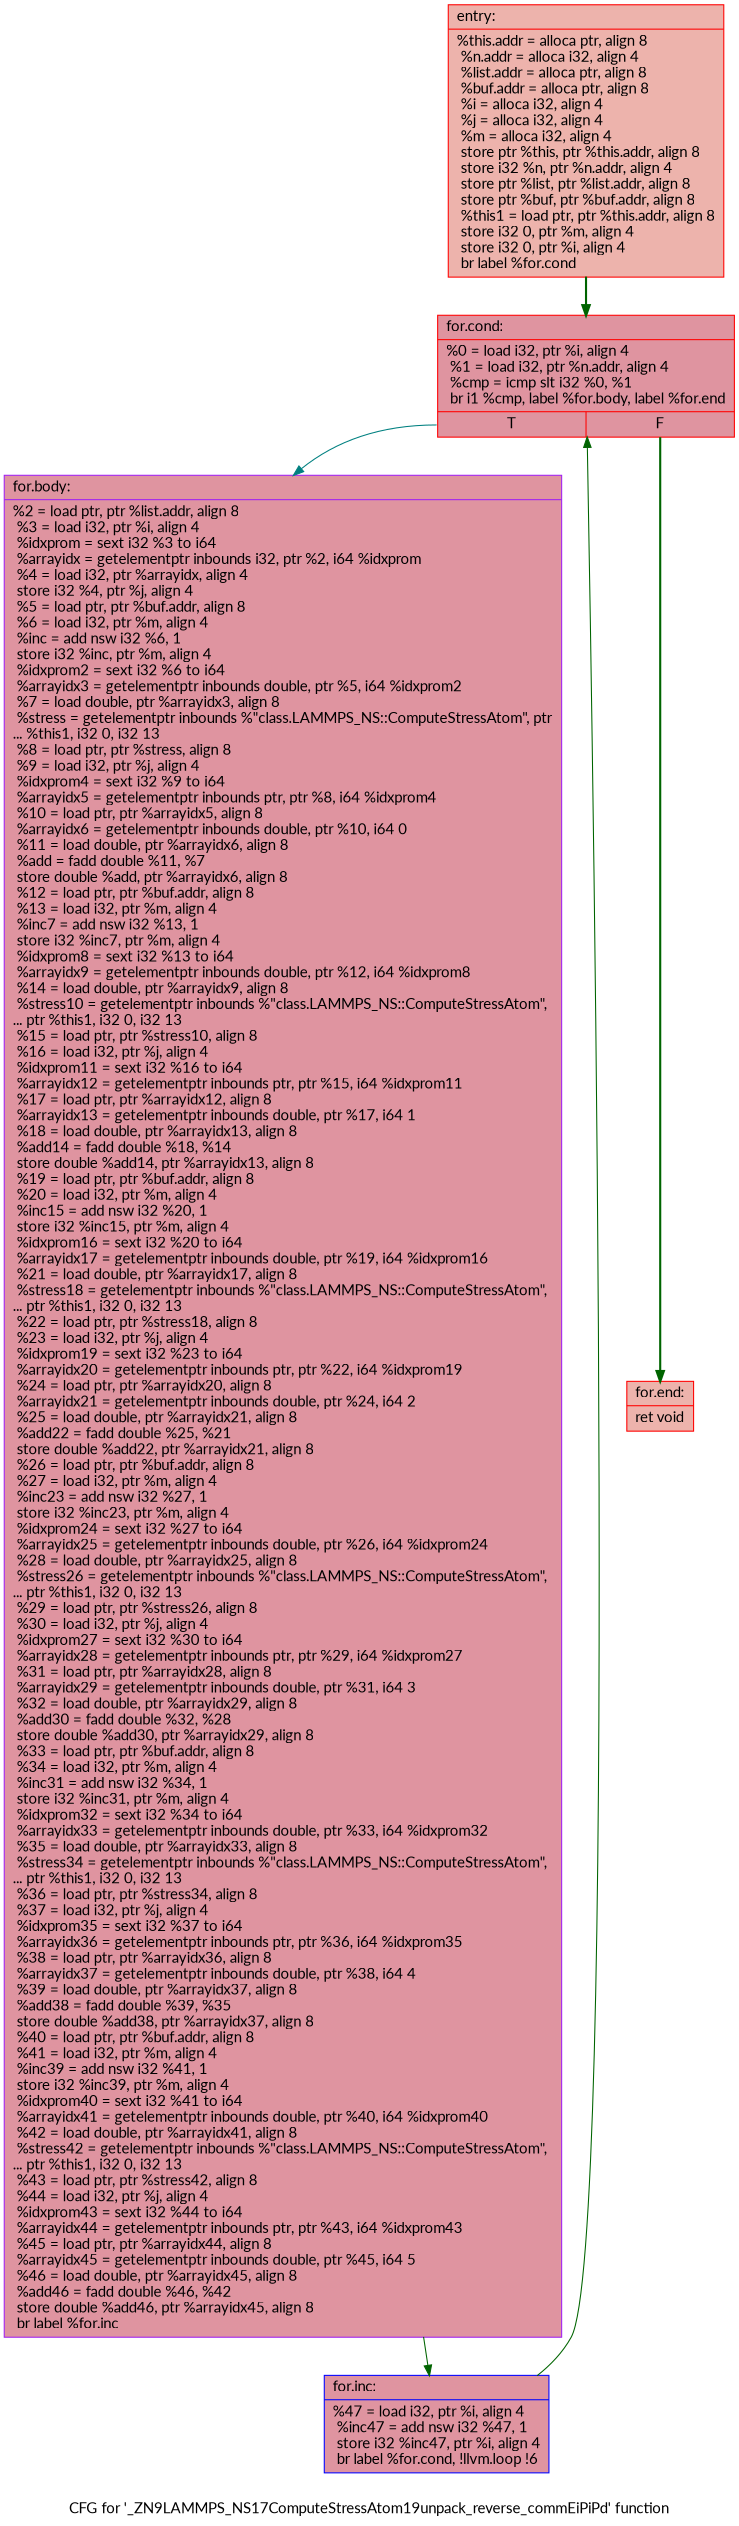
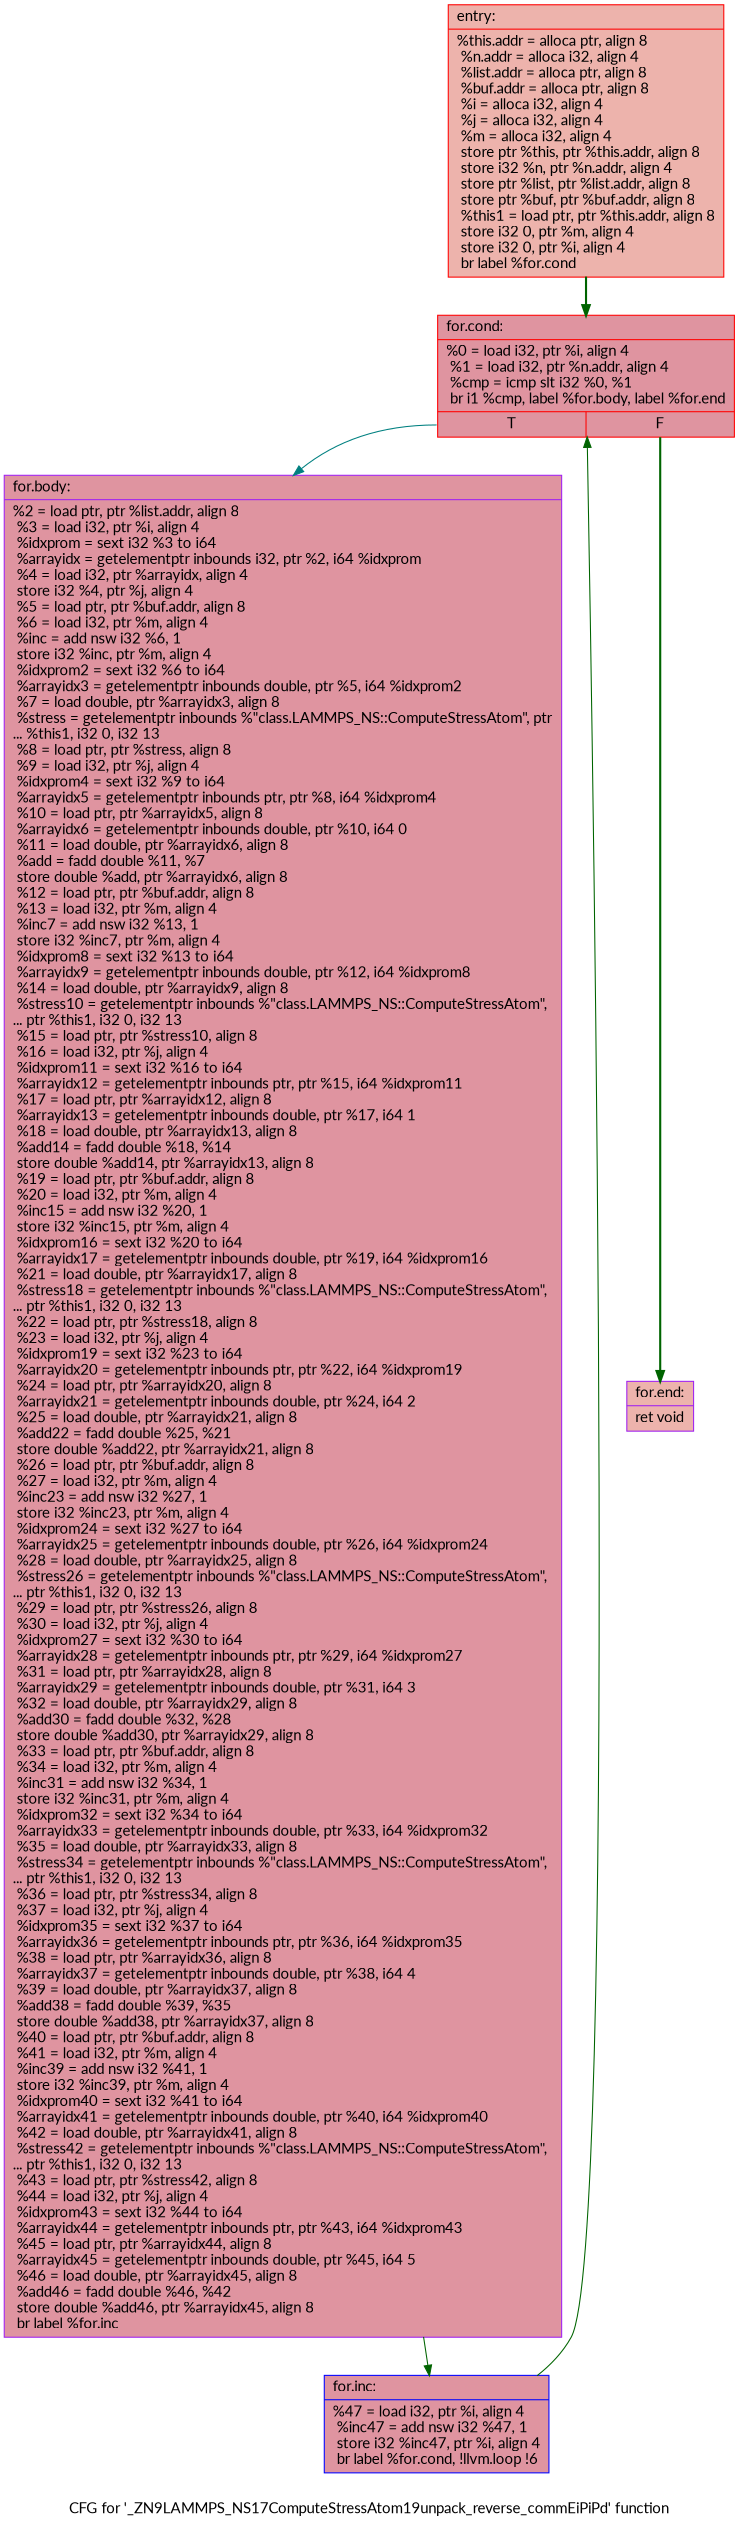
node "for.end:": color red -> purple
